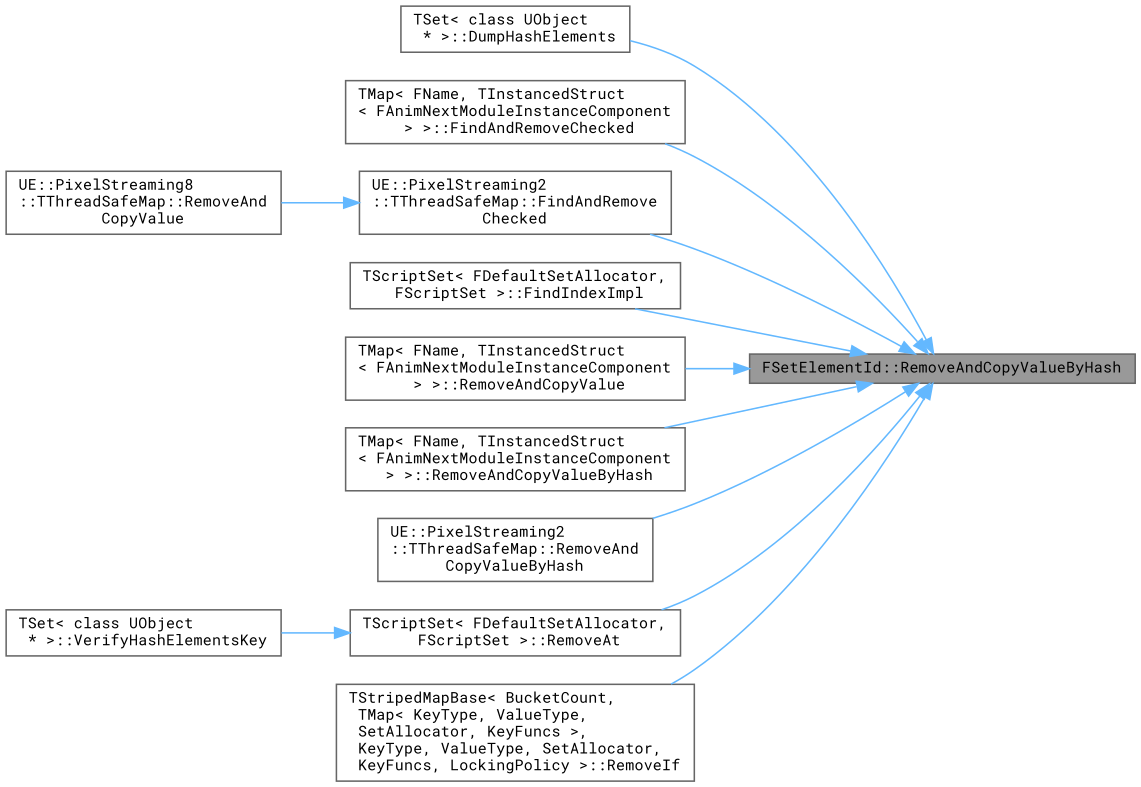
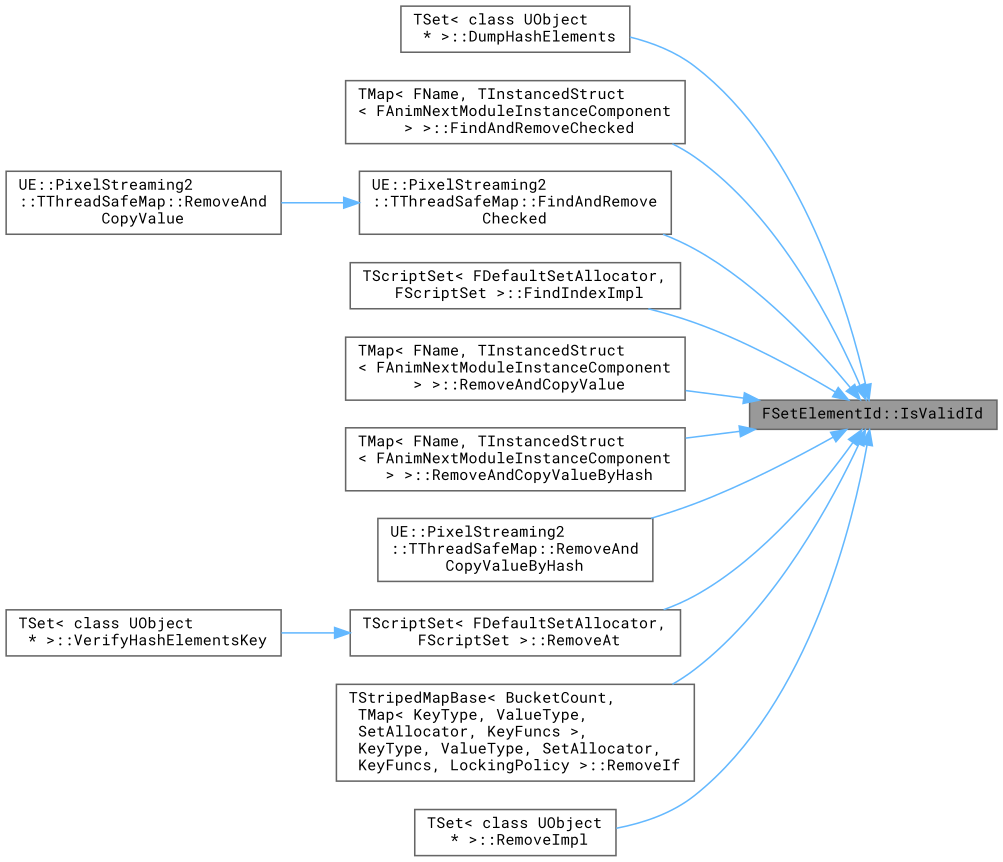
node "UE::PixelStreaming8 ::TThreadSafeMap::RemoveAnd CopyValue": label "UE::PixelStreaming8 ::TThreadSafeMap::RemoveAnd CopyValue" -> "UE::PixelStreaming2 ::TThreadSafeMap::RemoveAnd CopyValue"
node "FSetElementId::RemoveAndCopyValueByHash": label "FSetElementId::RemoveAndCopyValueByHash" -> "FSetElementId::IsValidId"
node "TSet< class UObject * >::RemoveImpl": added
